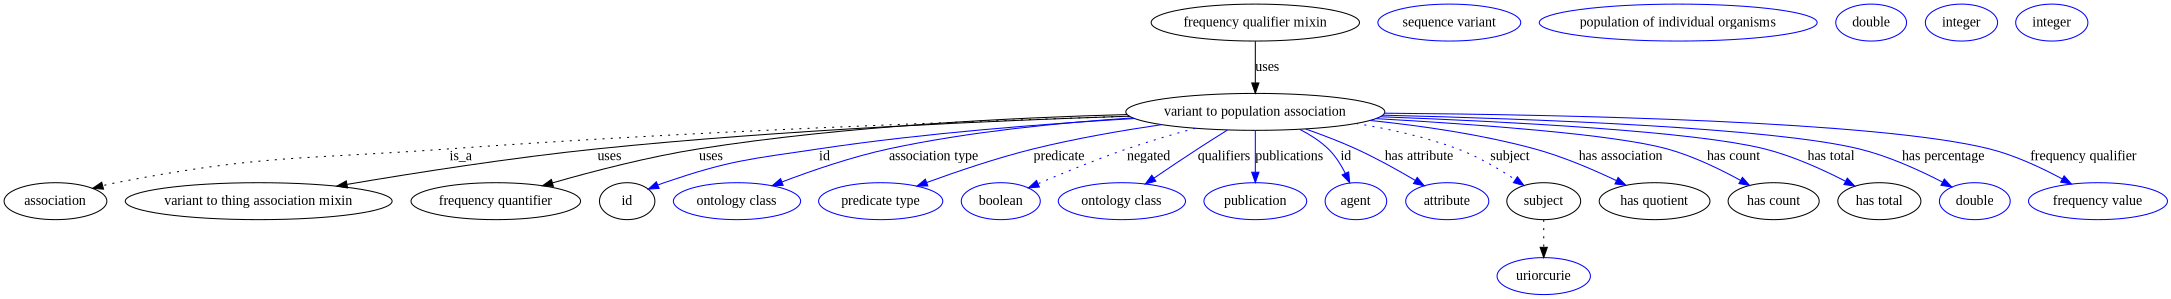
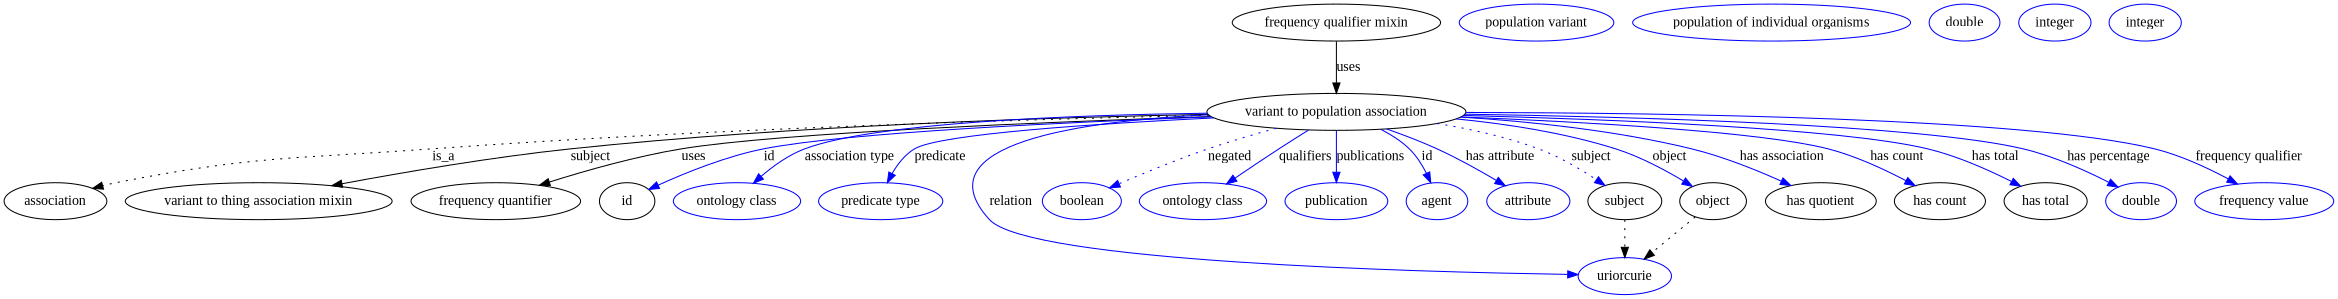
node "sequence variant": label "sequence variant" -> "population variant"
edge "variant to population association" -> "variant to thing association mixin": label "uses" -> "subject"
node "object": added
edge "variant to population association" -> "uriorcurie": added, label "relation"
